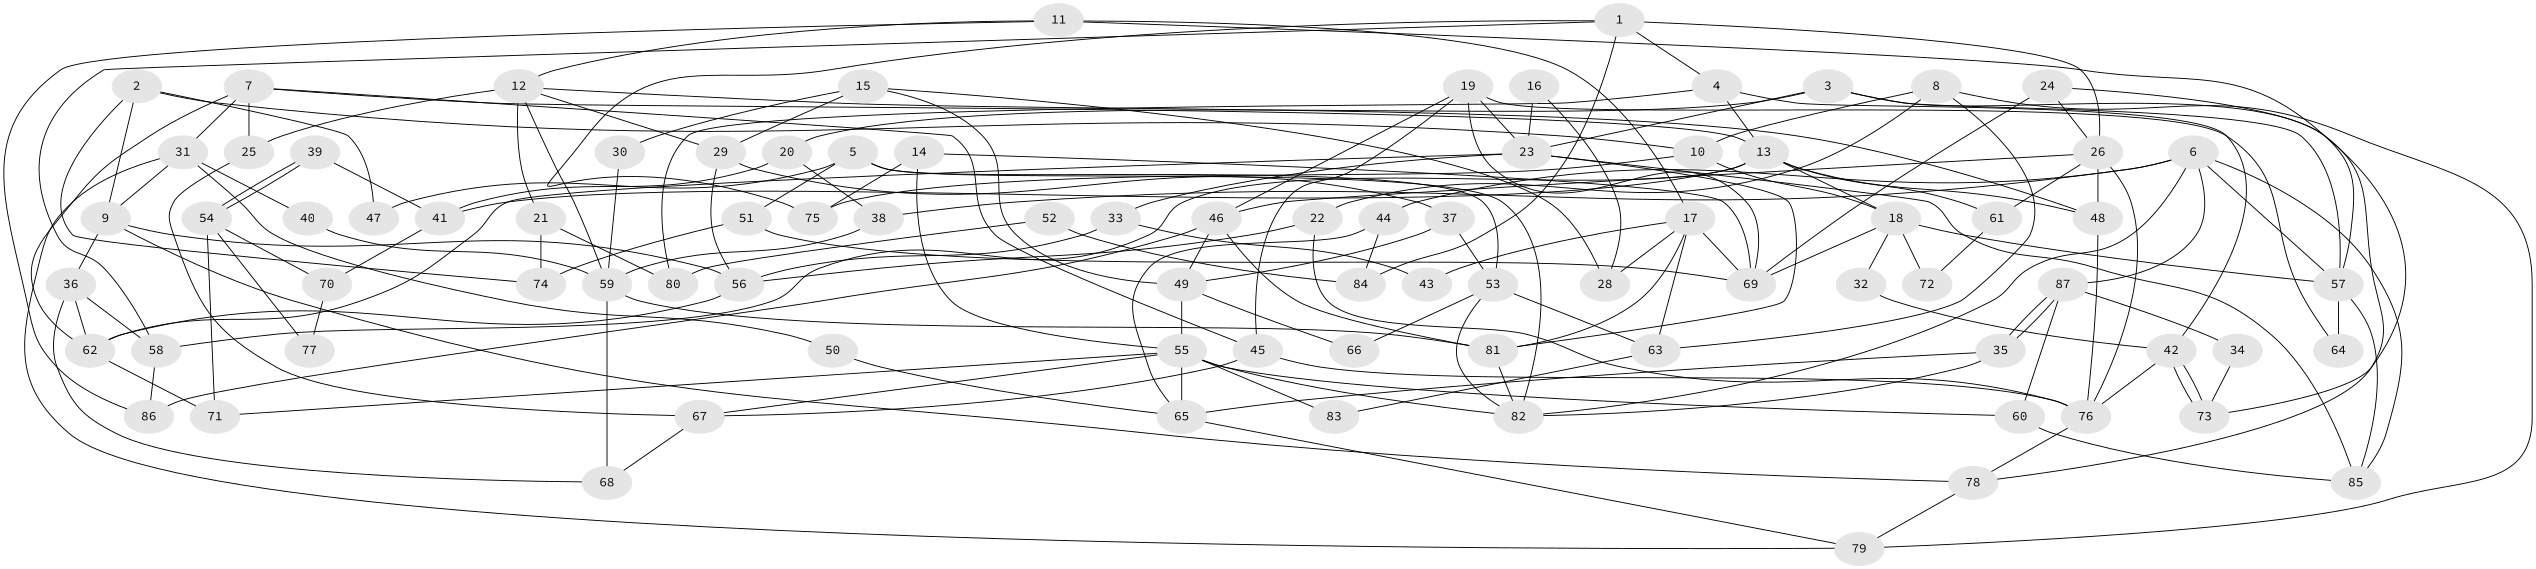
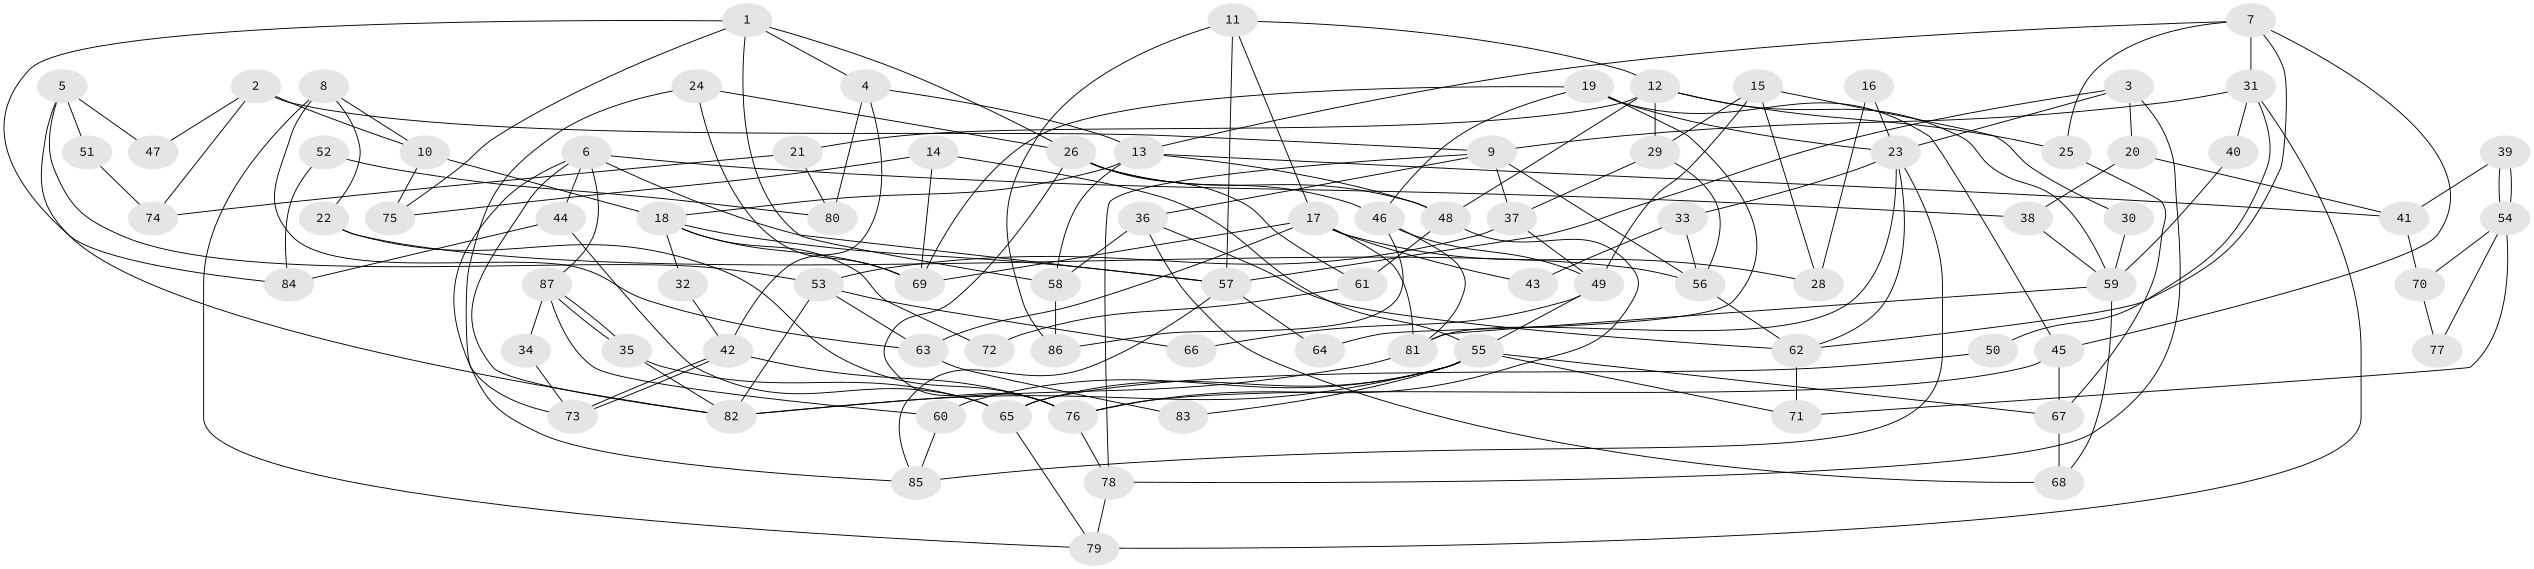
edge "9" -- "37": added
edge "13" -- "61": now "48" -- "61"
edge "51" -- "69": removed
